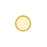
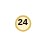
node "24": added
